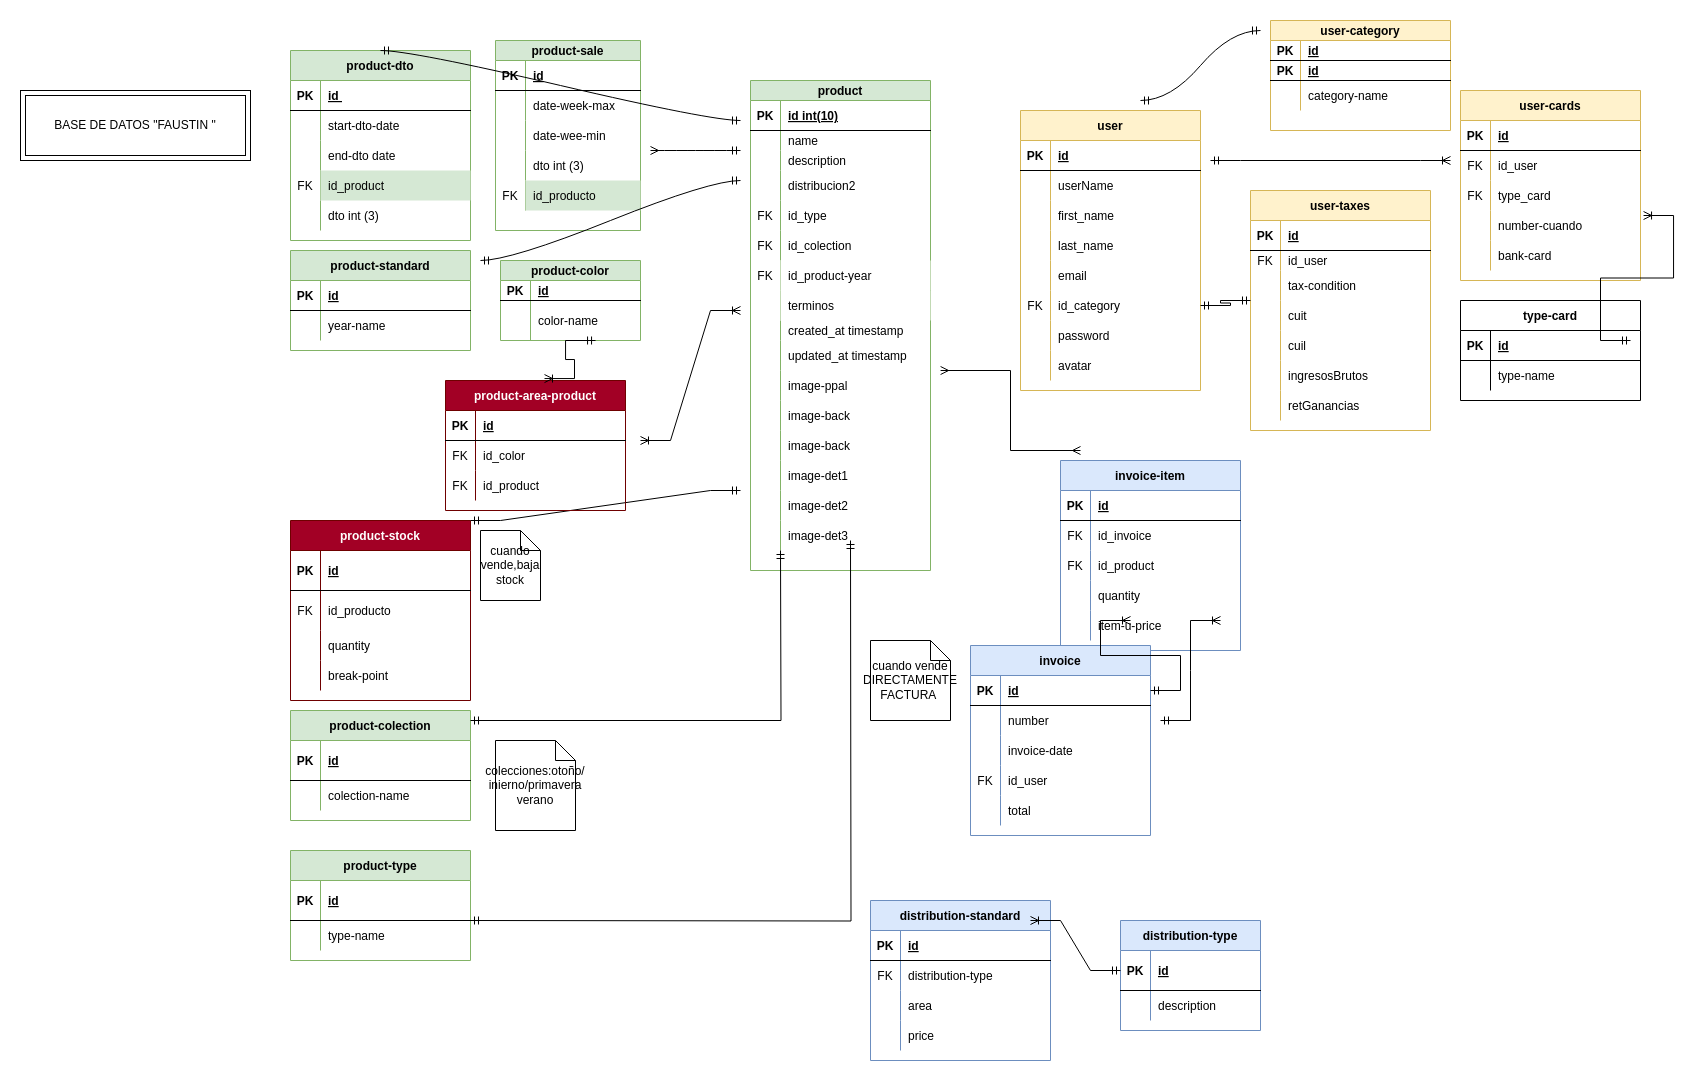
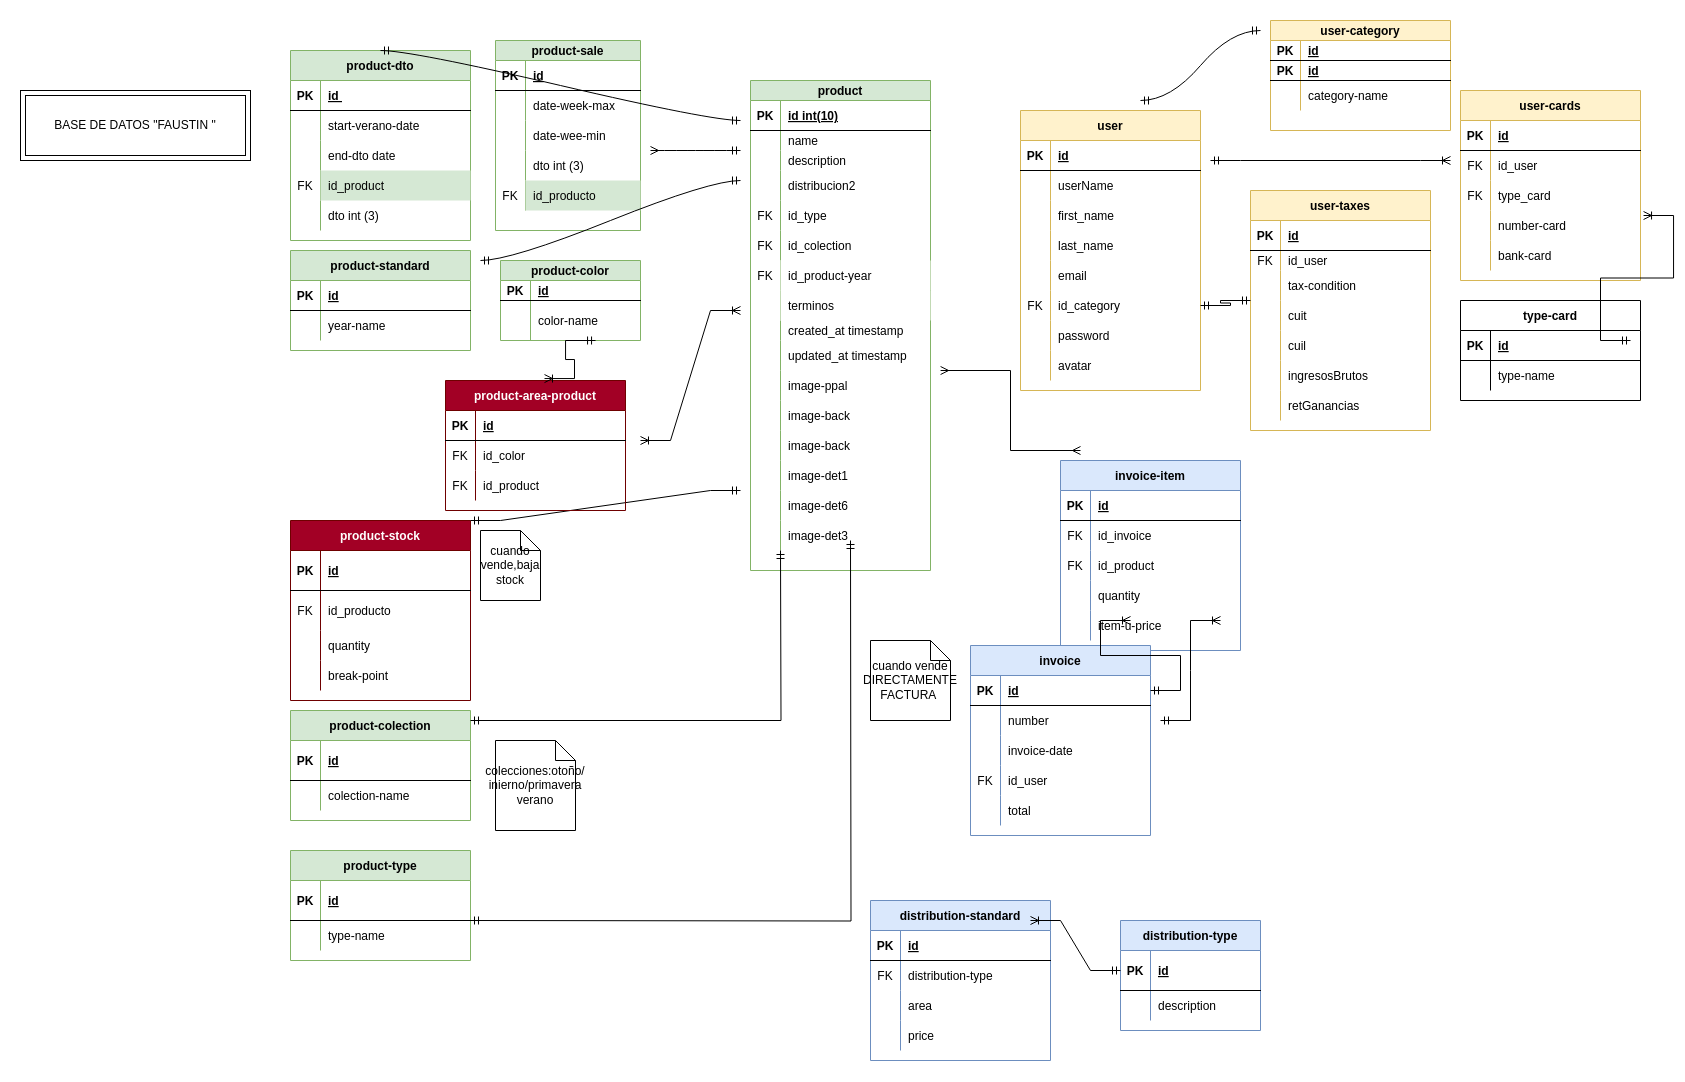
node "start-dto-date": label "start-dto-date" -> "start-verano-date"
node "number-cuando": label "number-cuando" -> "number-card"
node "image-det2": label "image-det2" -> "image-det6"
